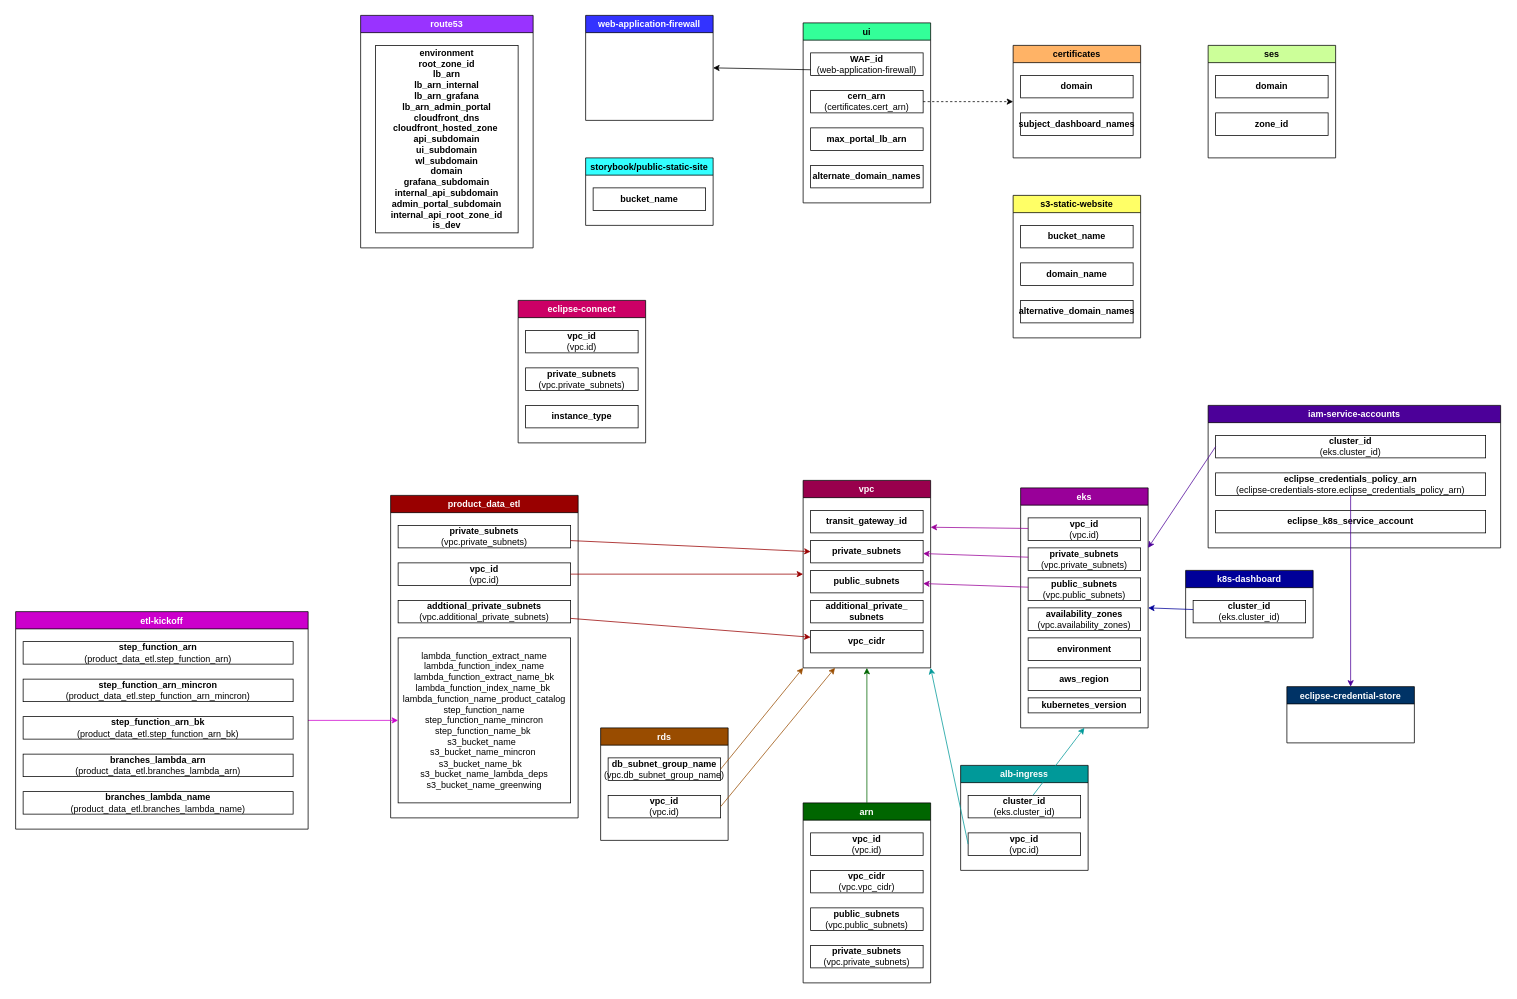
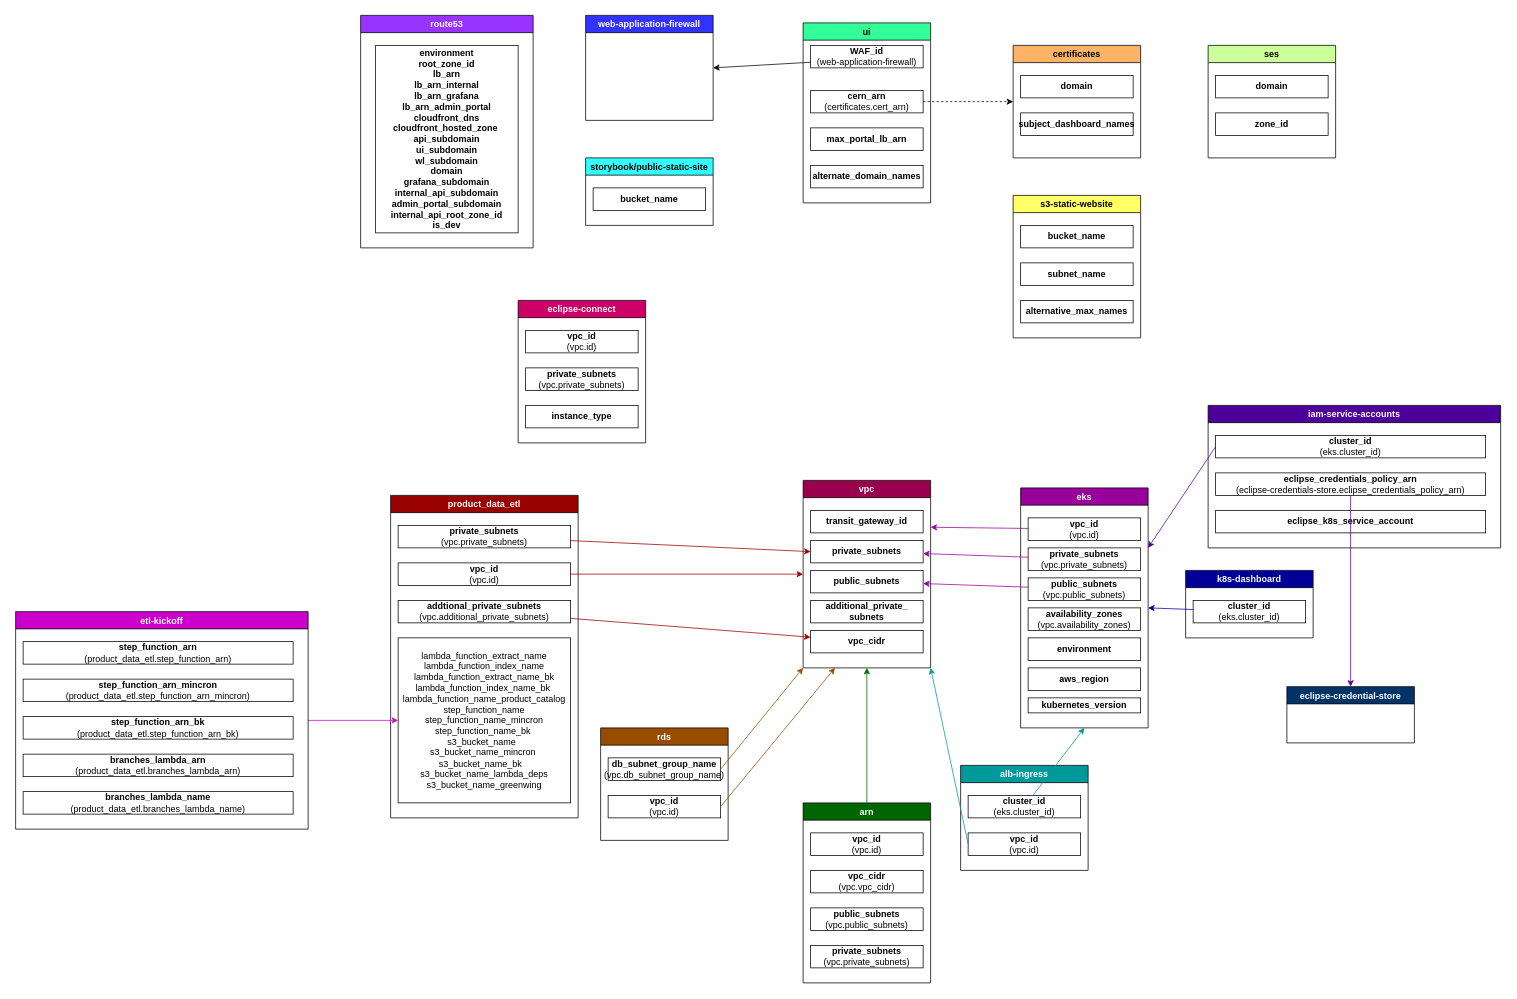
node "WAF_id (web-application-firewall)": moved (867, 64) -> (867, 57)
node "domain_name": label "domain_name" -> "subnet_name"
node "alternative_domain_names": label "alternative_domain_names" -> "alternative_max_names"
